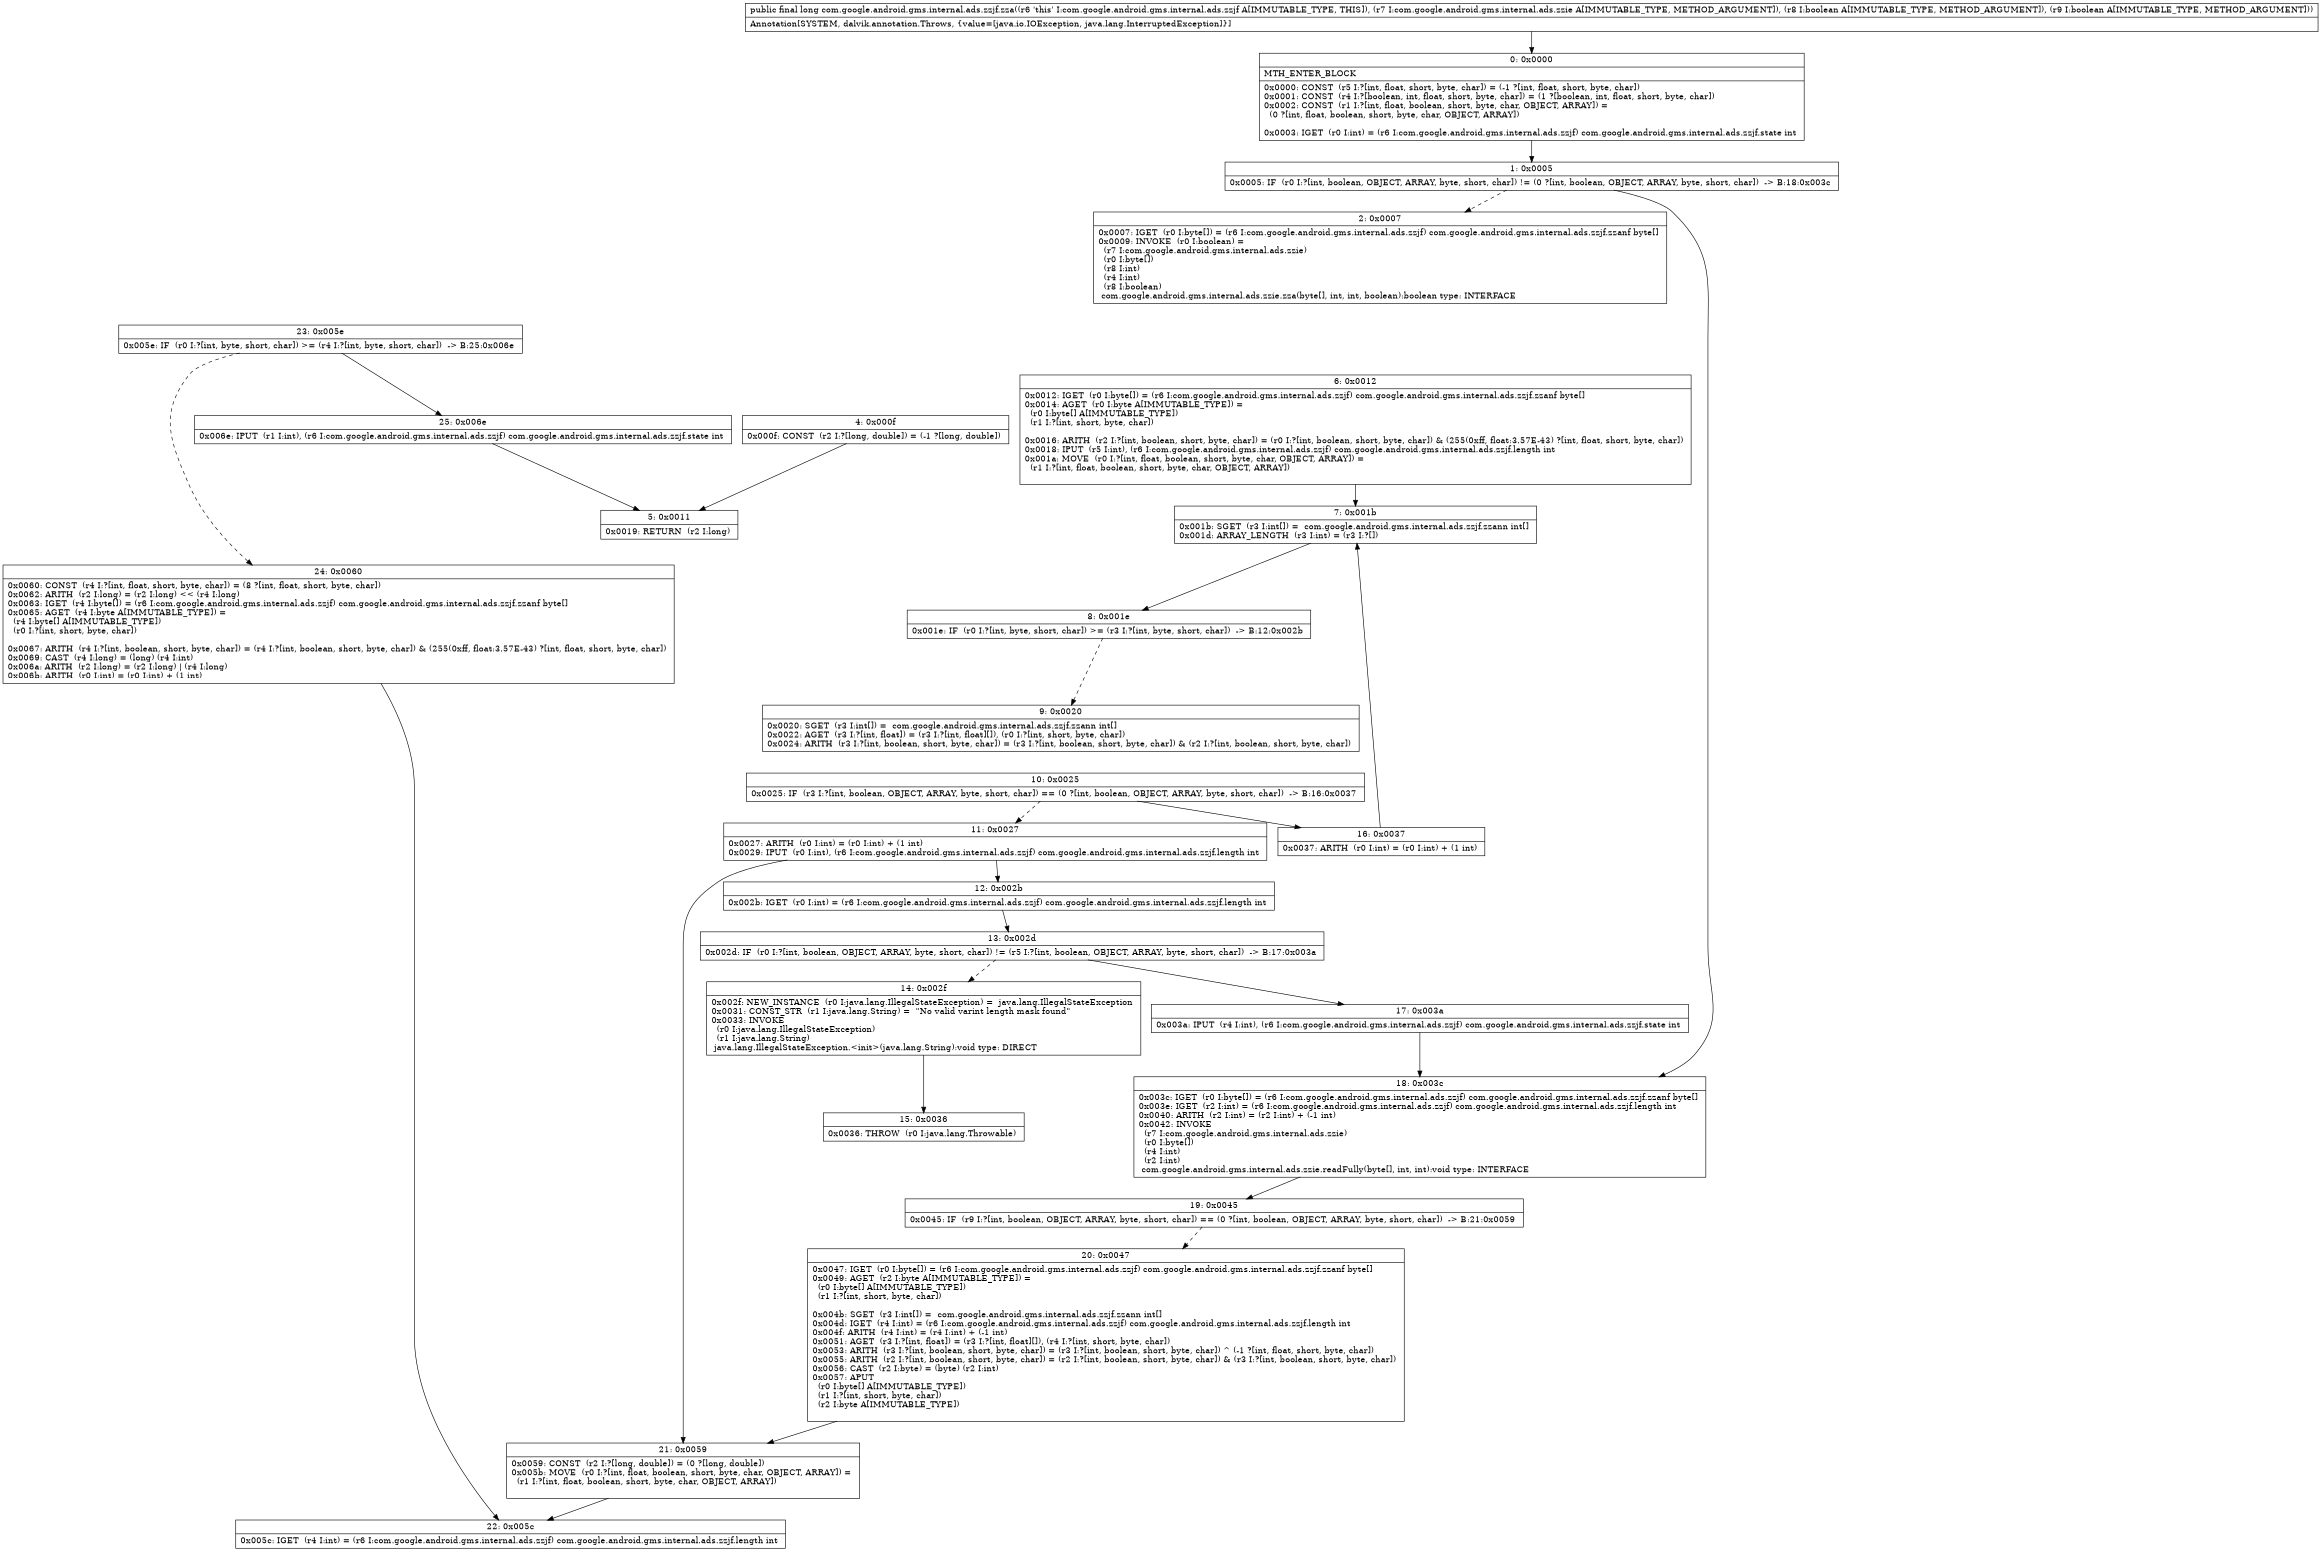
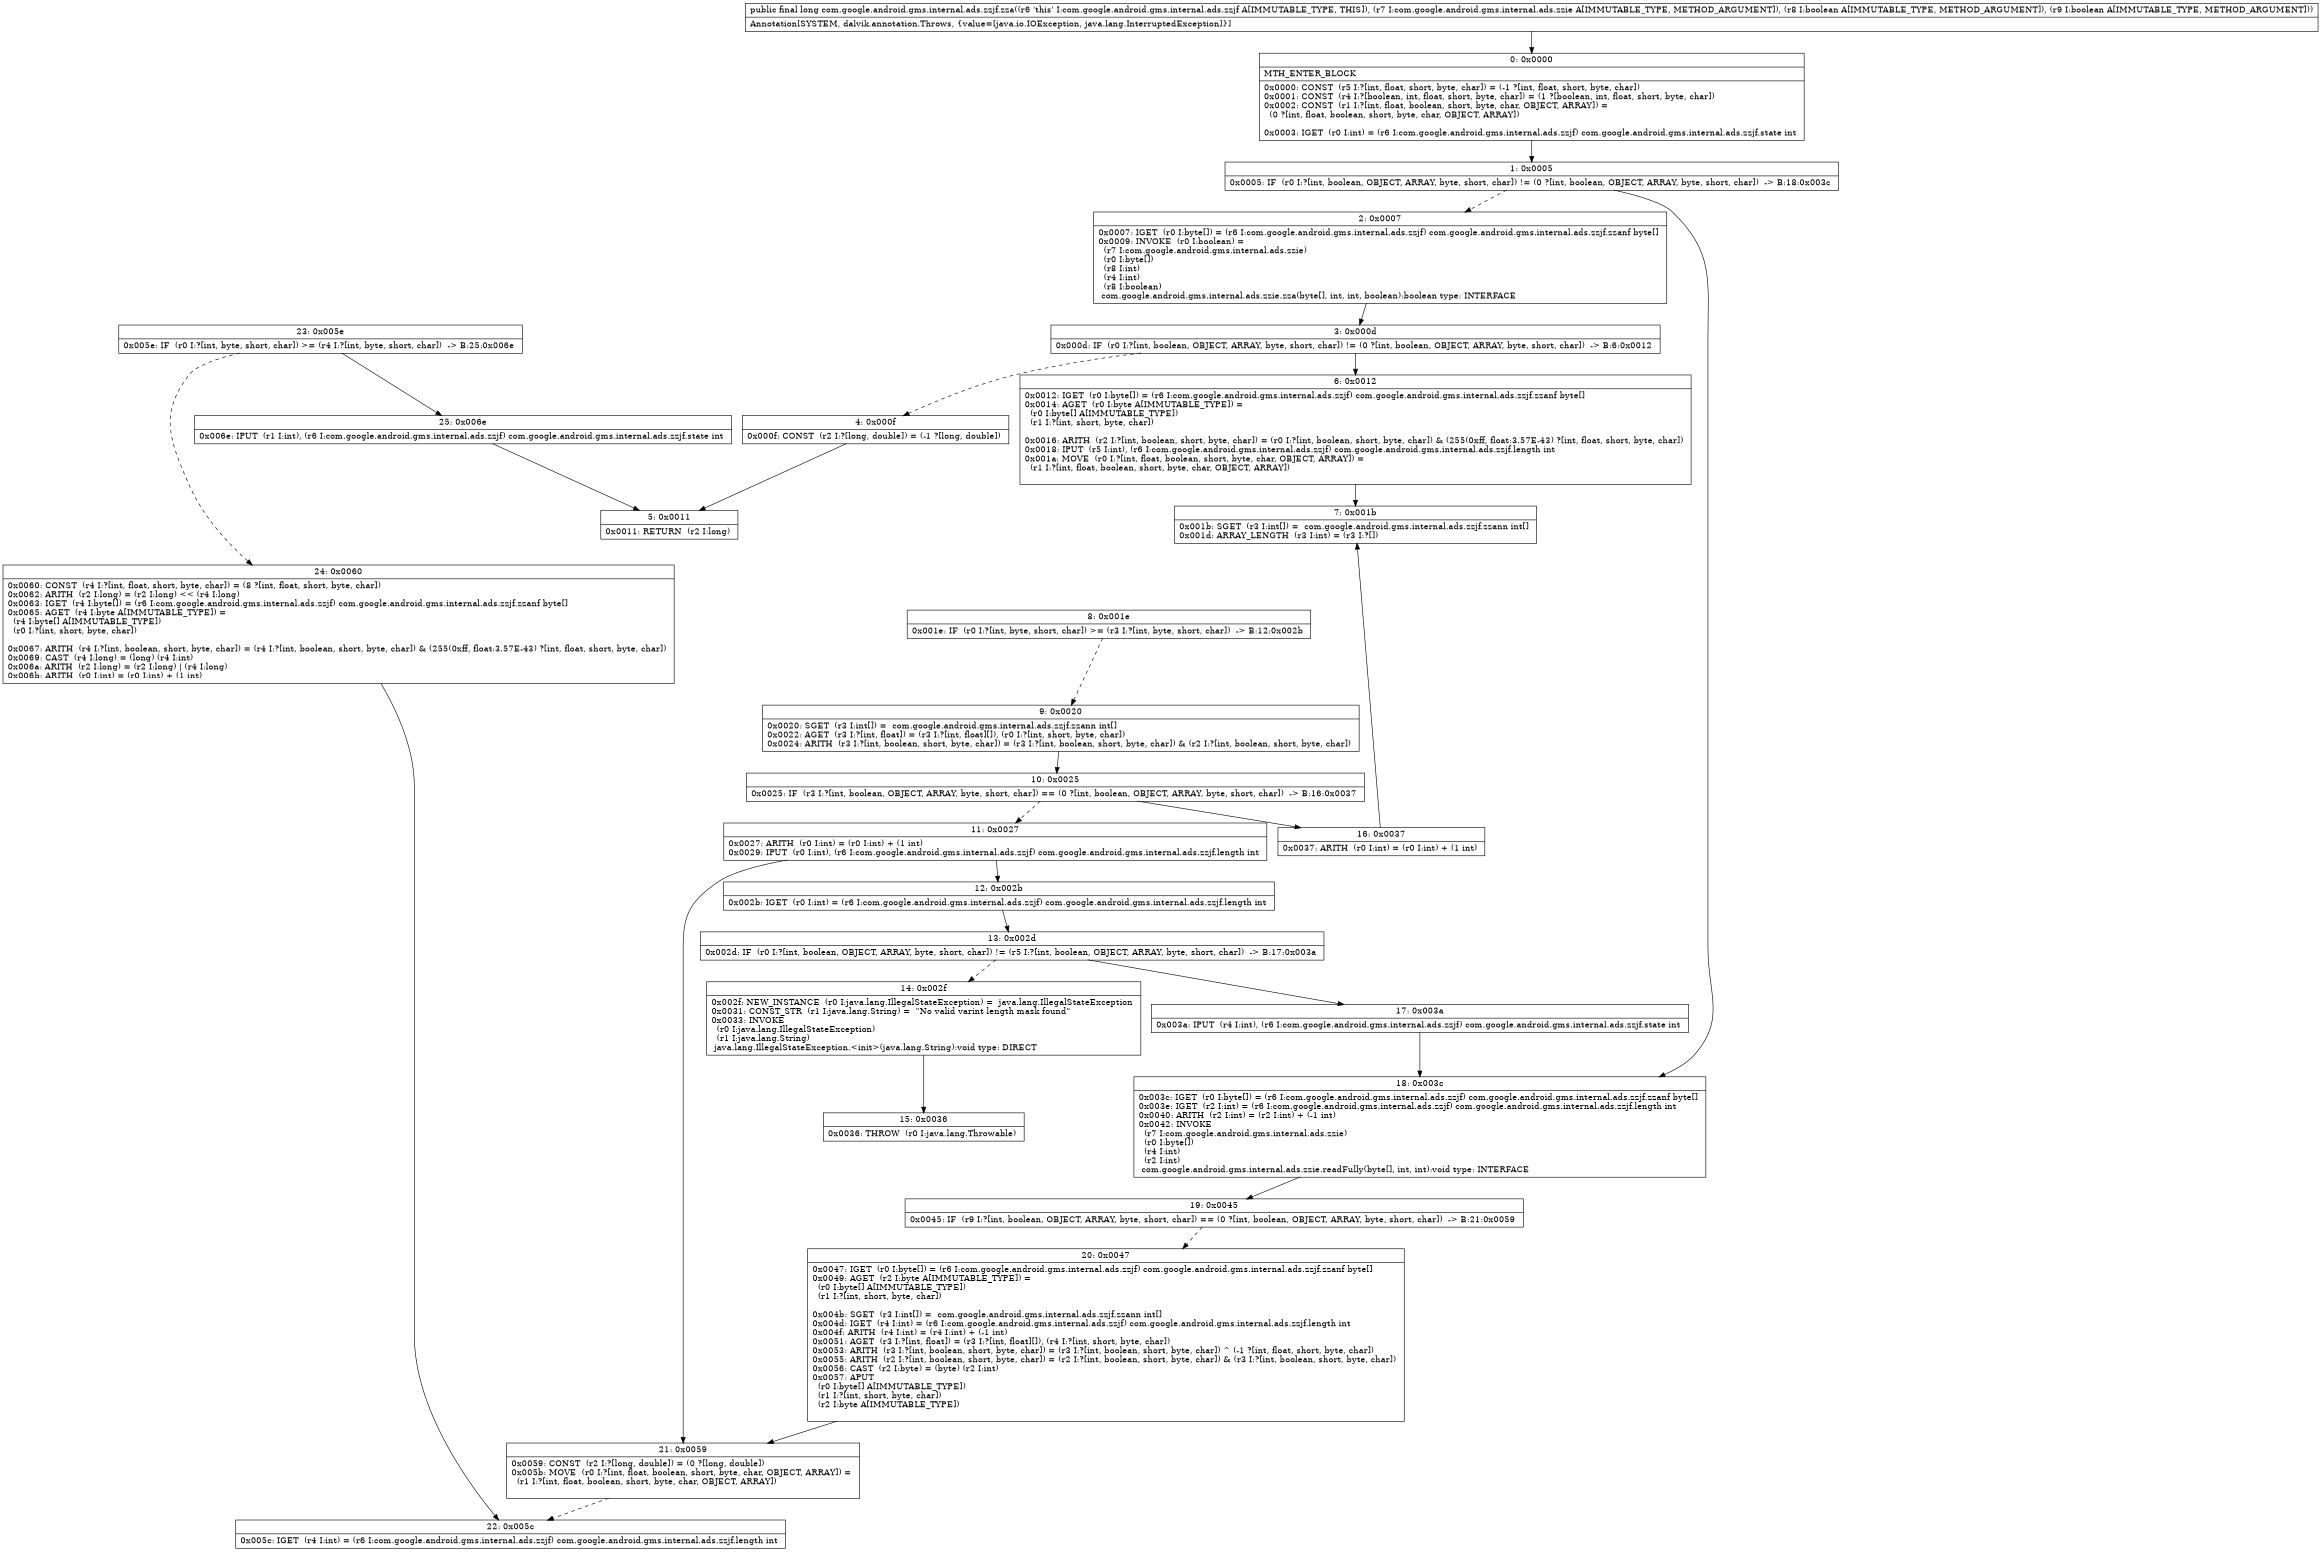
node "3: 0x000d": added
node "5: 0x0011": text "0x0019: RETURN  (r2 I:long)" -> "0x0011: RETURN  (r2 I:long)"
edge "7: 0x001b" -> "8: 0x001e": removed
edge "9: 0x0020" -> "10: 0x0025": added
edge "21: 0x0059" -> "22: 0x005c": style solid -> dashed
